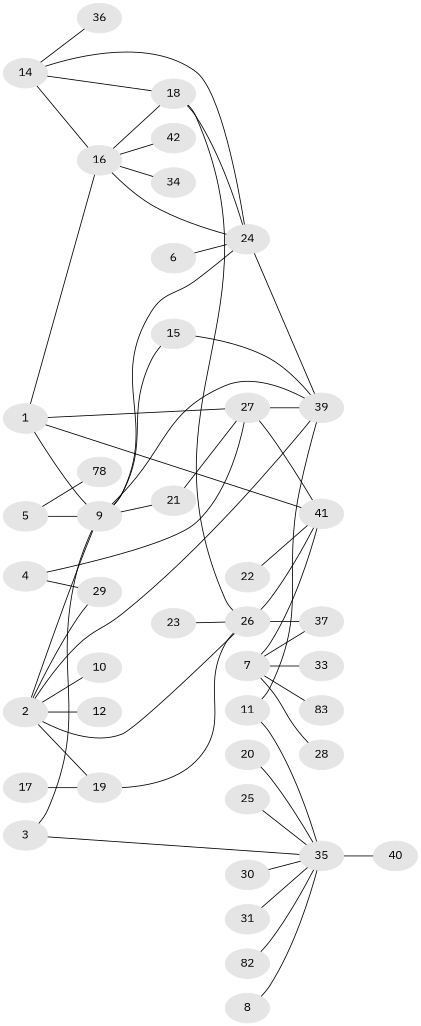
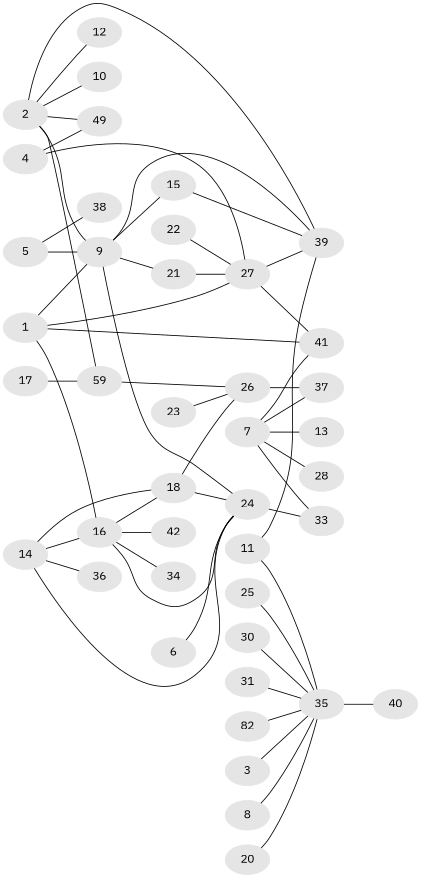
edge "24" -- "39": now "24" -- "33"
node "78": label "78" -> "38"
edge "41" -- "22": now "27" -- "22"
edge "41" -- "26": removed
node "29": label "29" -> "49"
edge "9" -- "3": removed
node "83": label "83" -> "13"
edge "26" -- "2": removed
node "19": label "19" -> "59"
